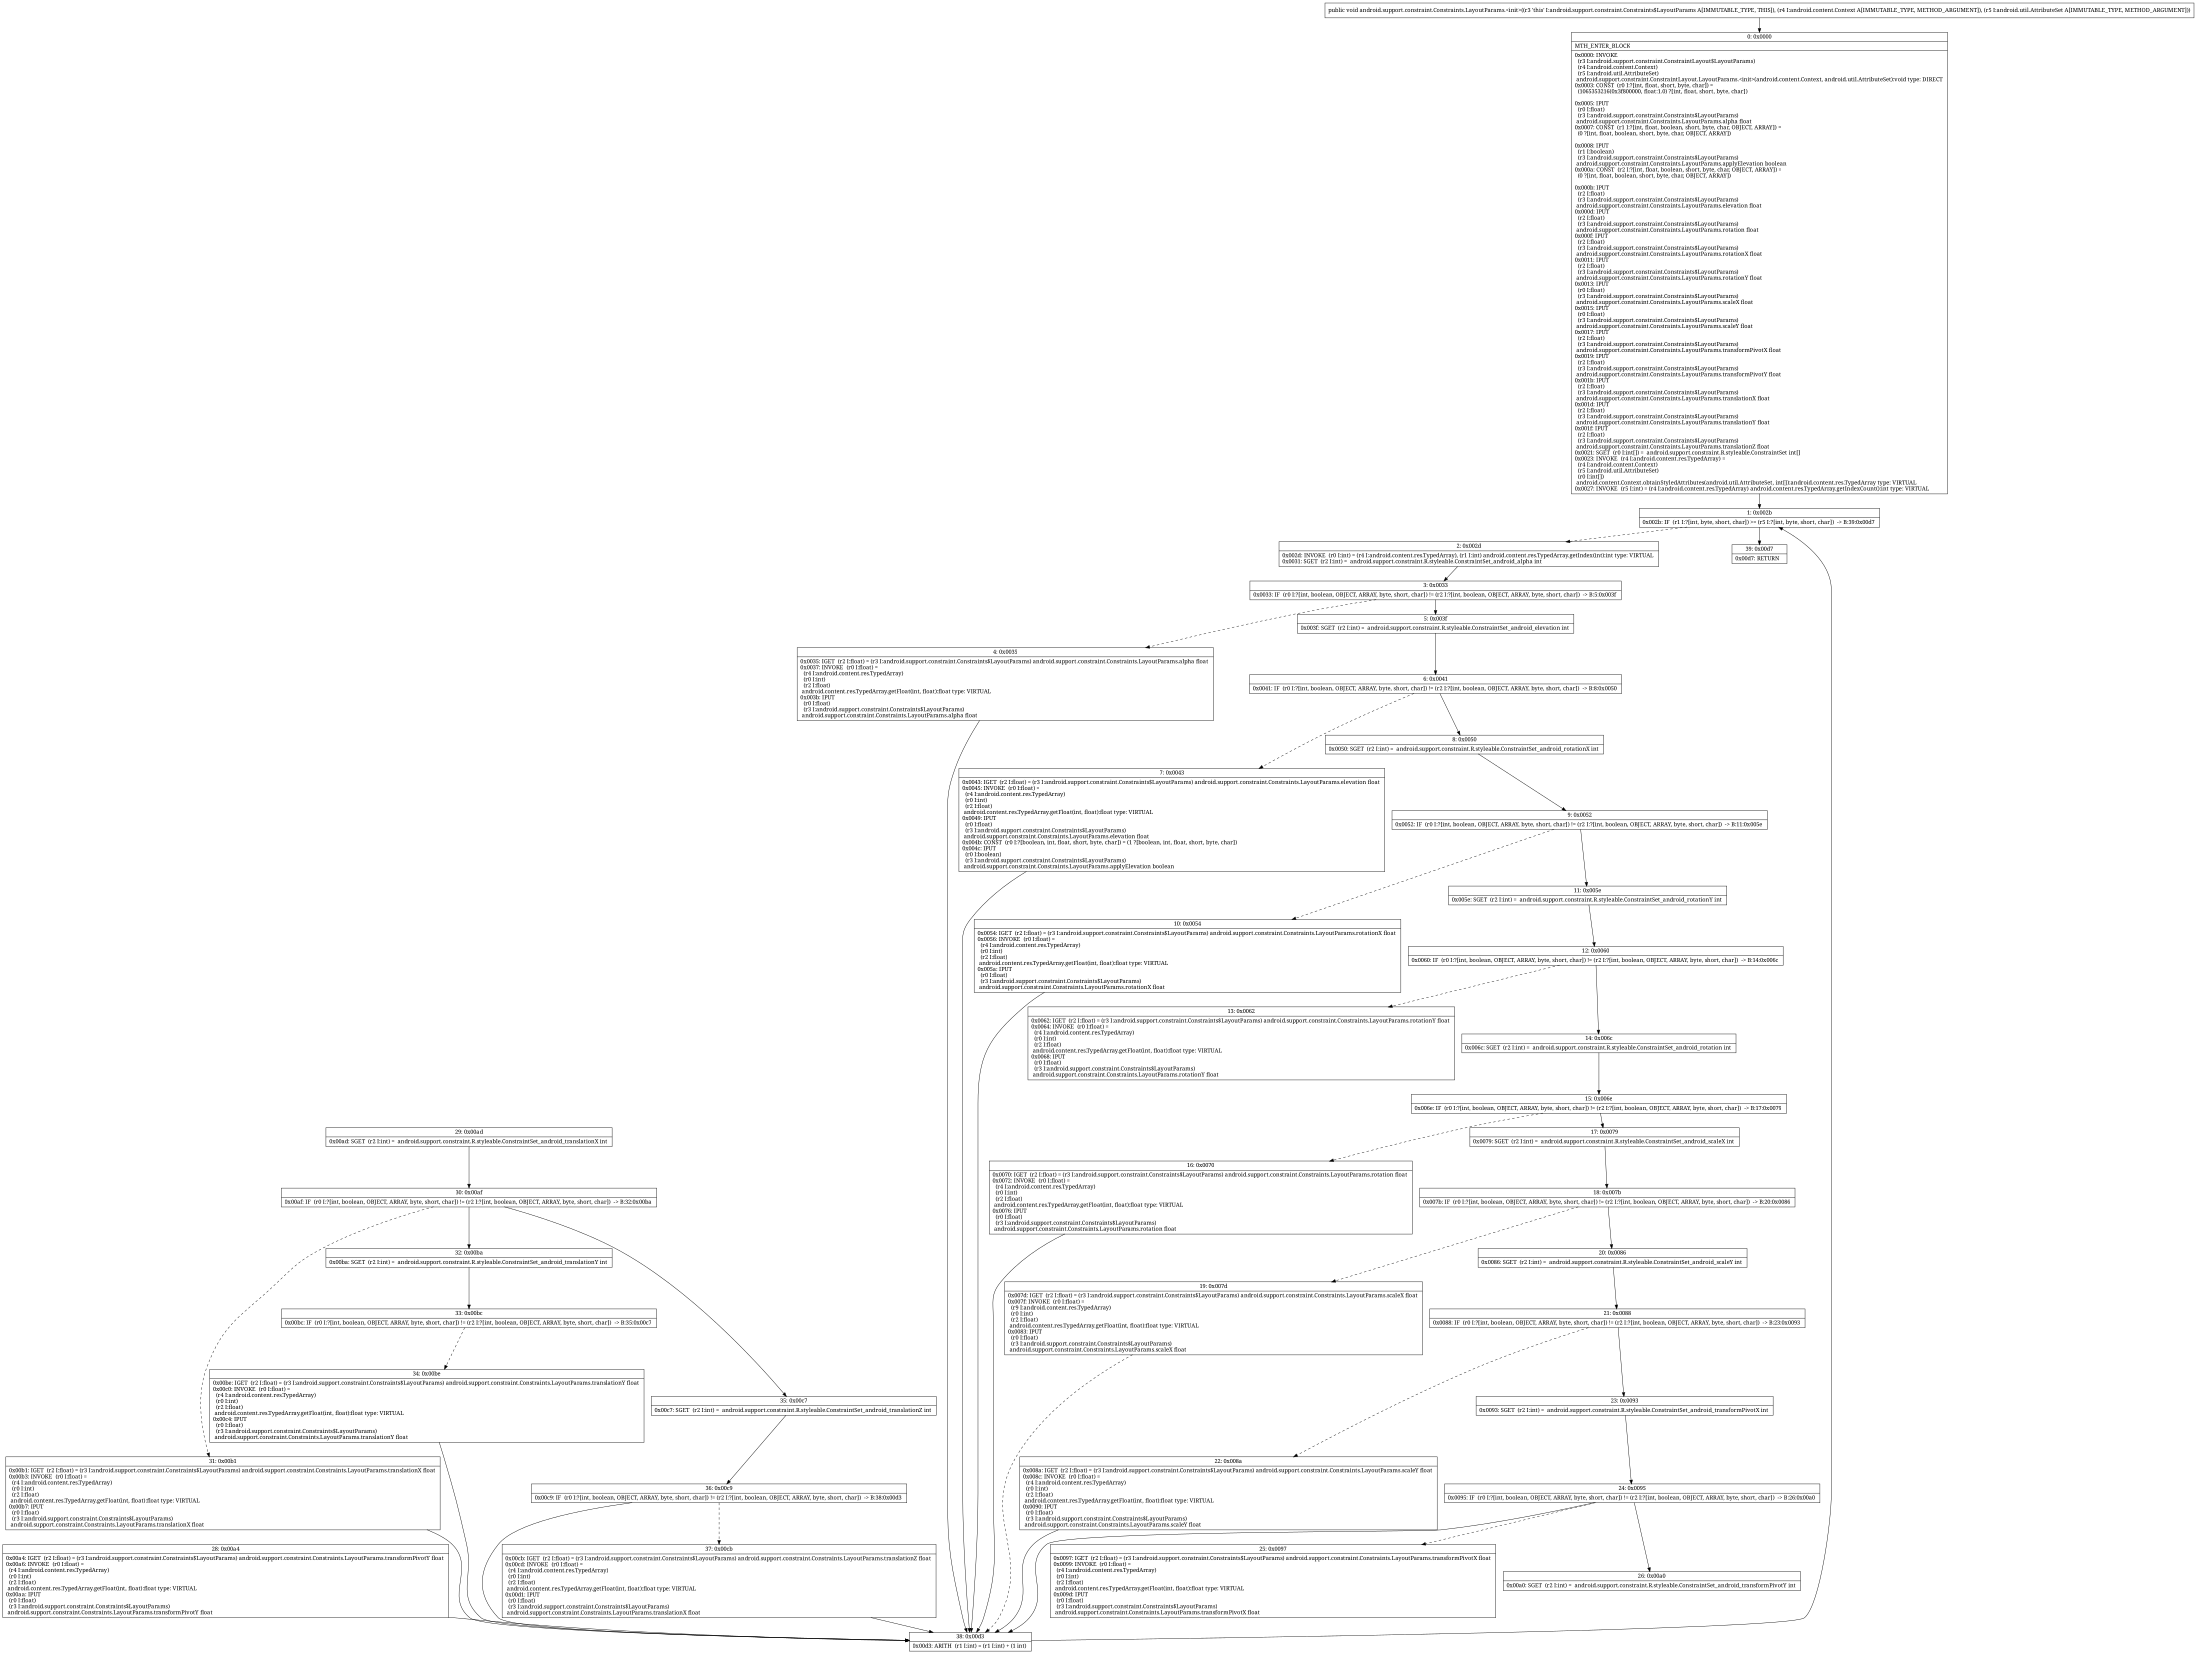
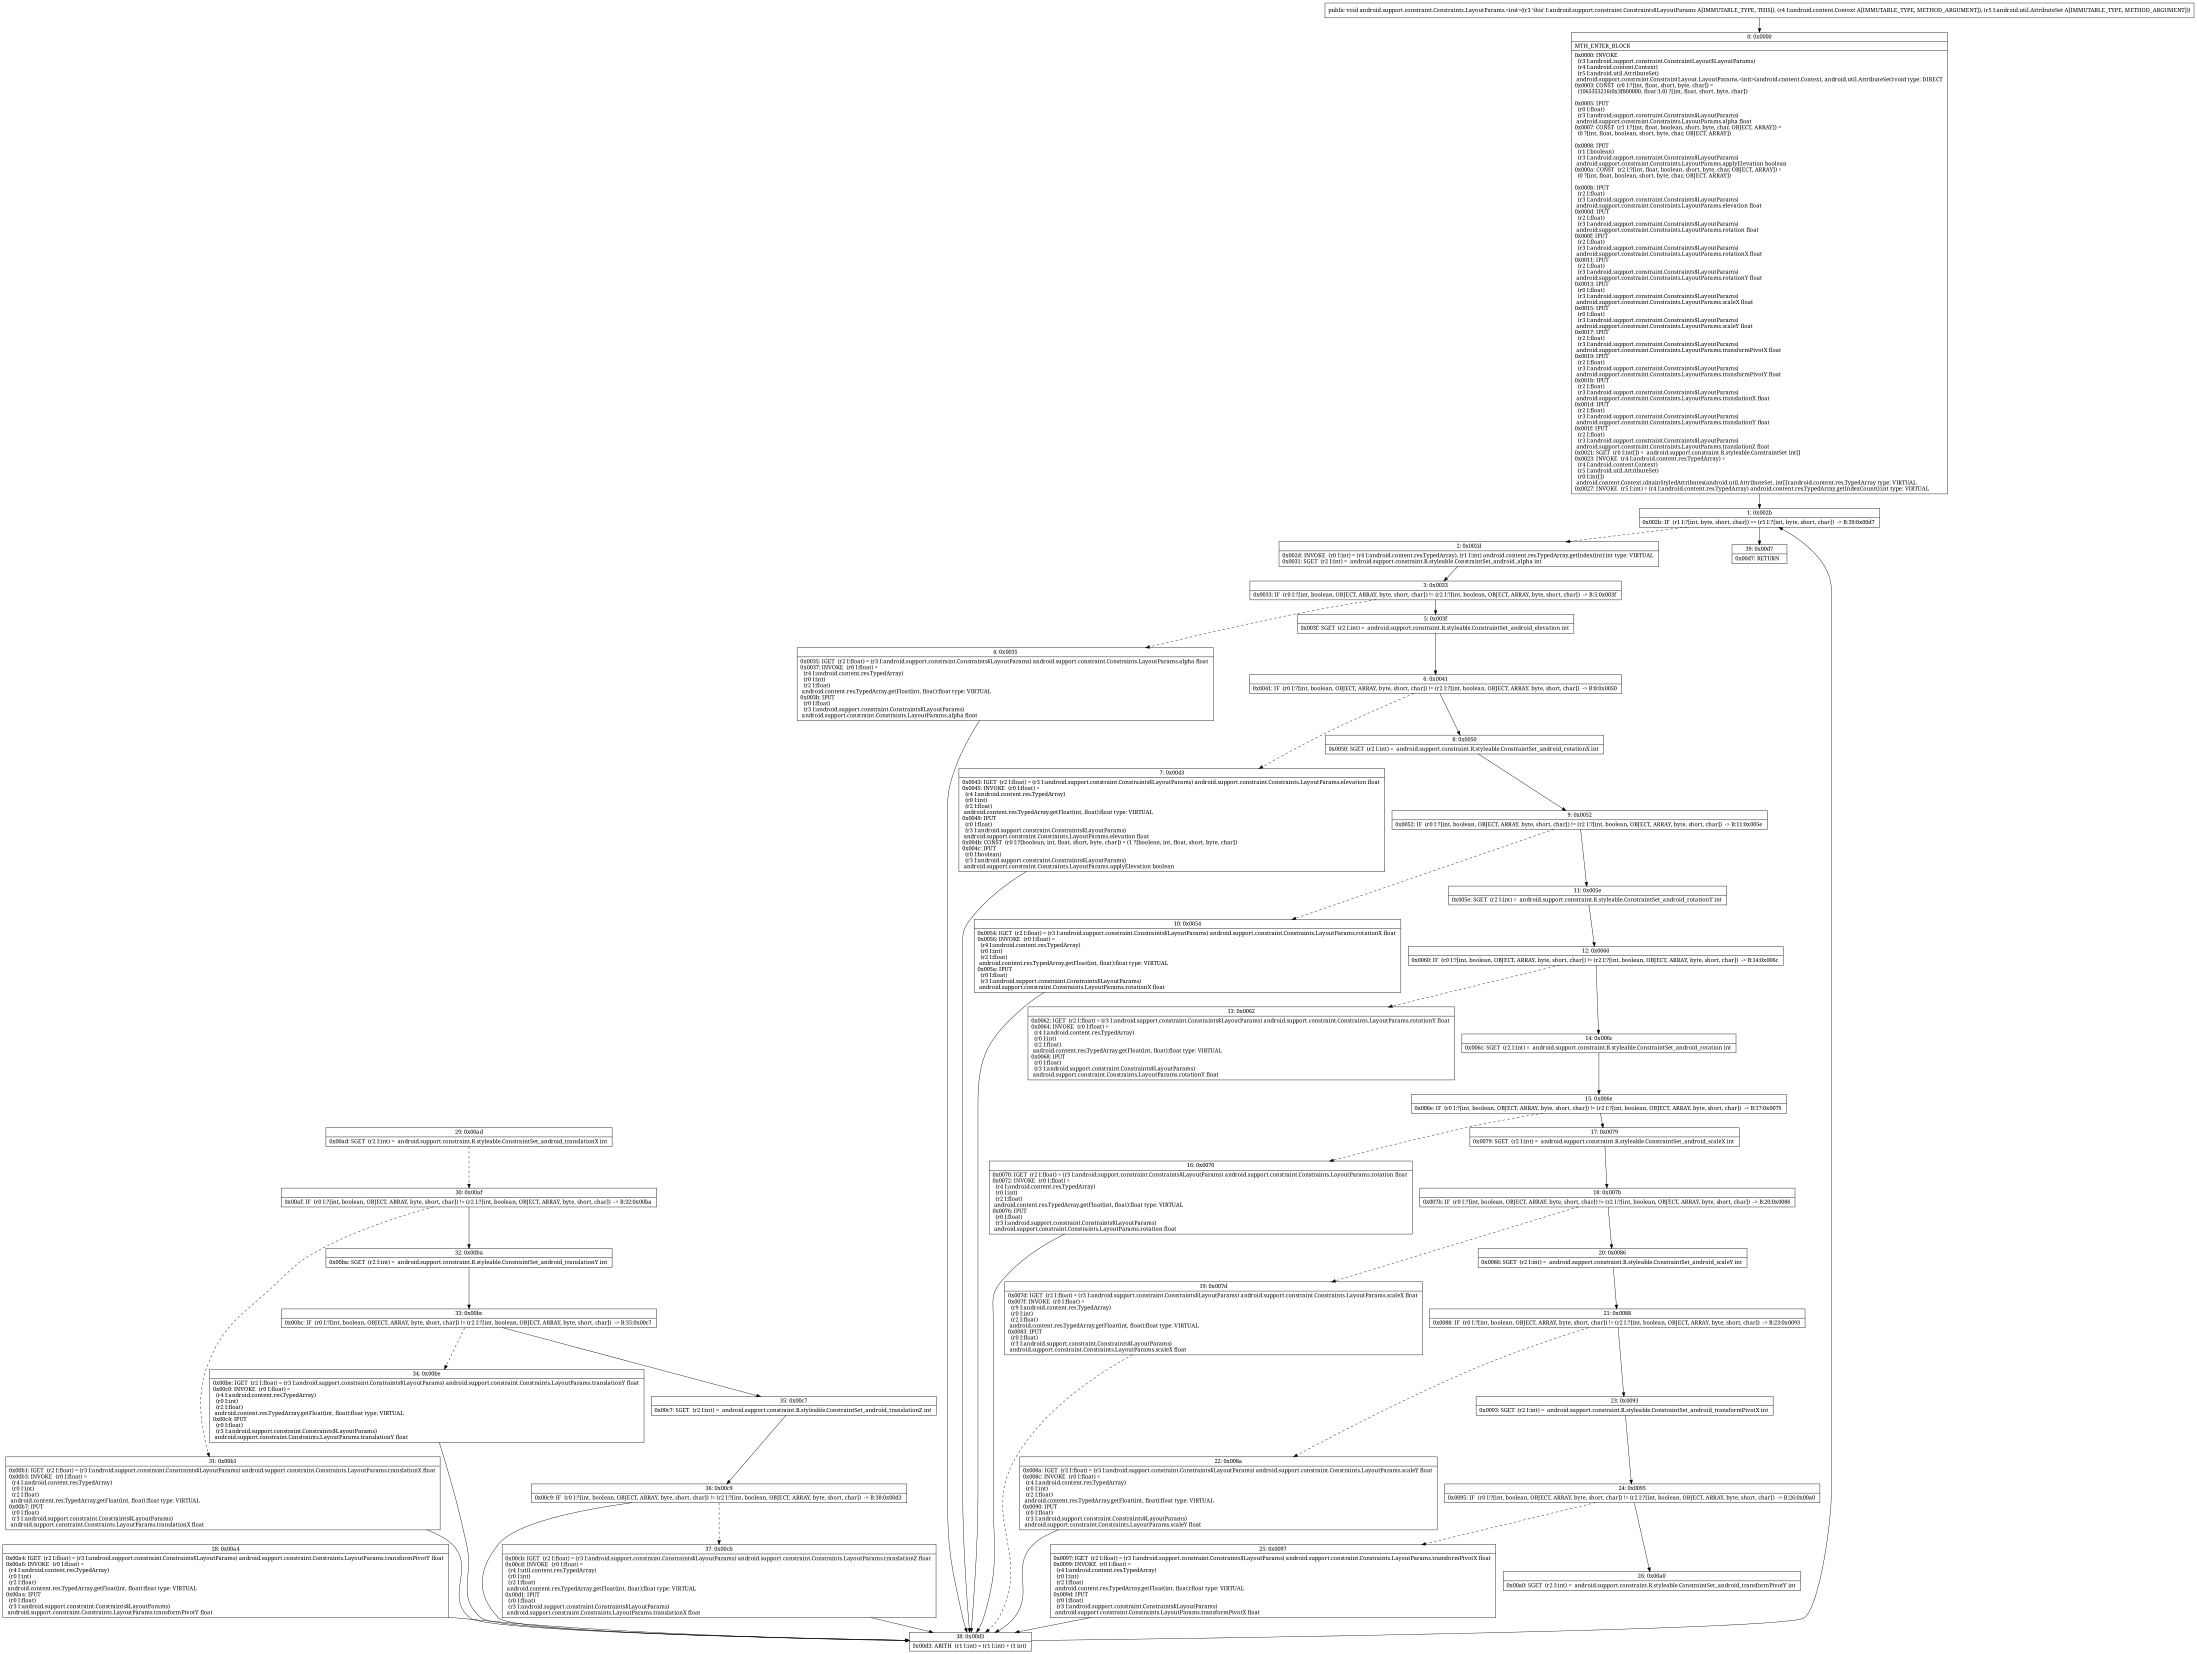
edge "29: 0x00ad" -> "30: 0x00af": style solid -> dashed
edge "30: 0x00af" -> "35: 0x00c7": now "33: 0x00bc" -> "35: 0x00c7"
edge "24: 0x0095" -> "38: 0x00d3": now "25: 0x0097" -> "38: 0x00d3"
node "37: 0x00cb": text "(r4 I:android.content.res.TypedArray)" -> "(r4 I:util.content.res.TypedArray)"
